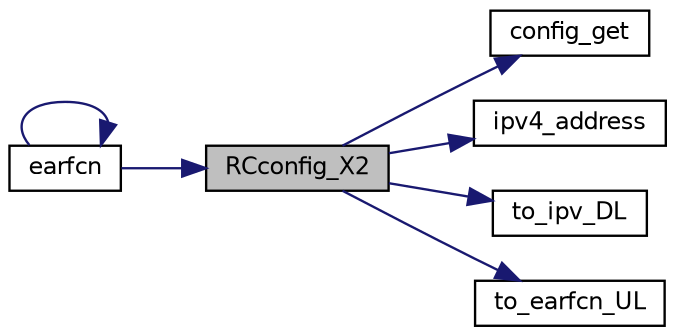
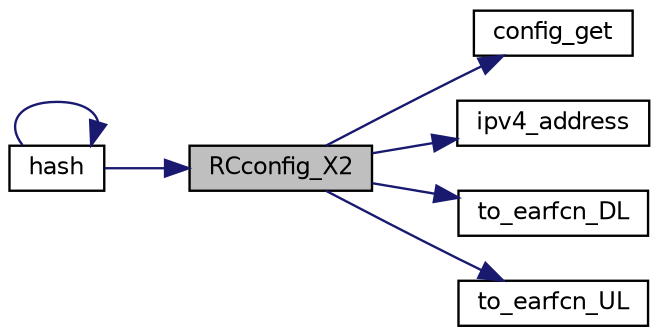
node "earfcn": label "earfcn" -> "hash"
node "to_ipv_DL": label "to_ipv_DL" -> "to_earfcn_DL"
